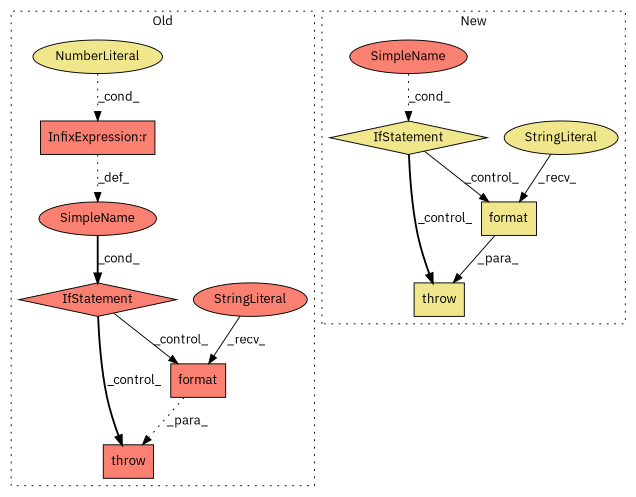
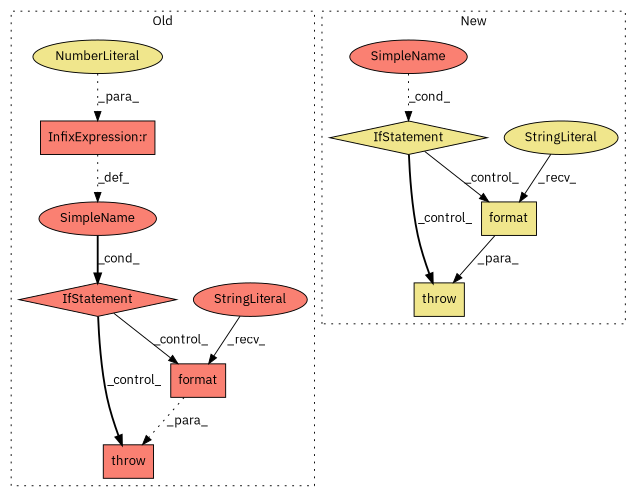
edge "NumberLiteral" -> "InfixExpression:r": label "_cond_" -> "_para_"
